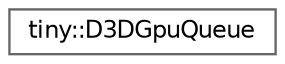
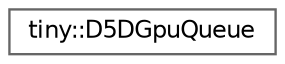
node "tiny::D3DGpuQueue": label "tiny::D3DGpuQueue" -> "tiny::D5DGpuQueue"
